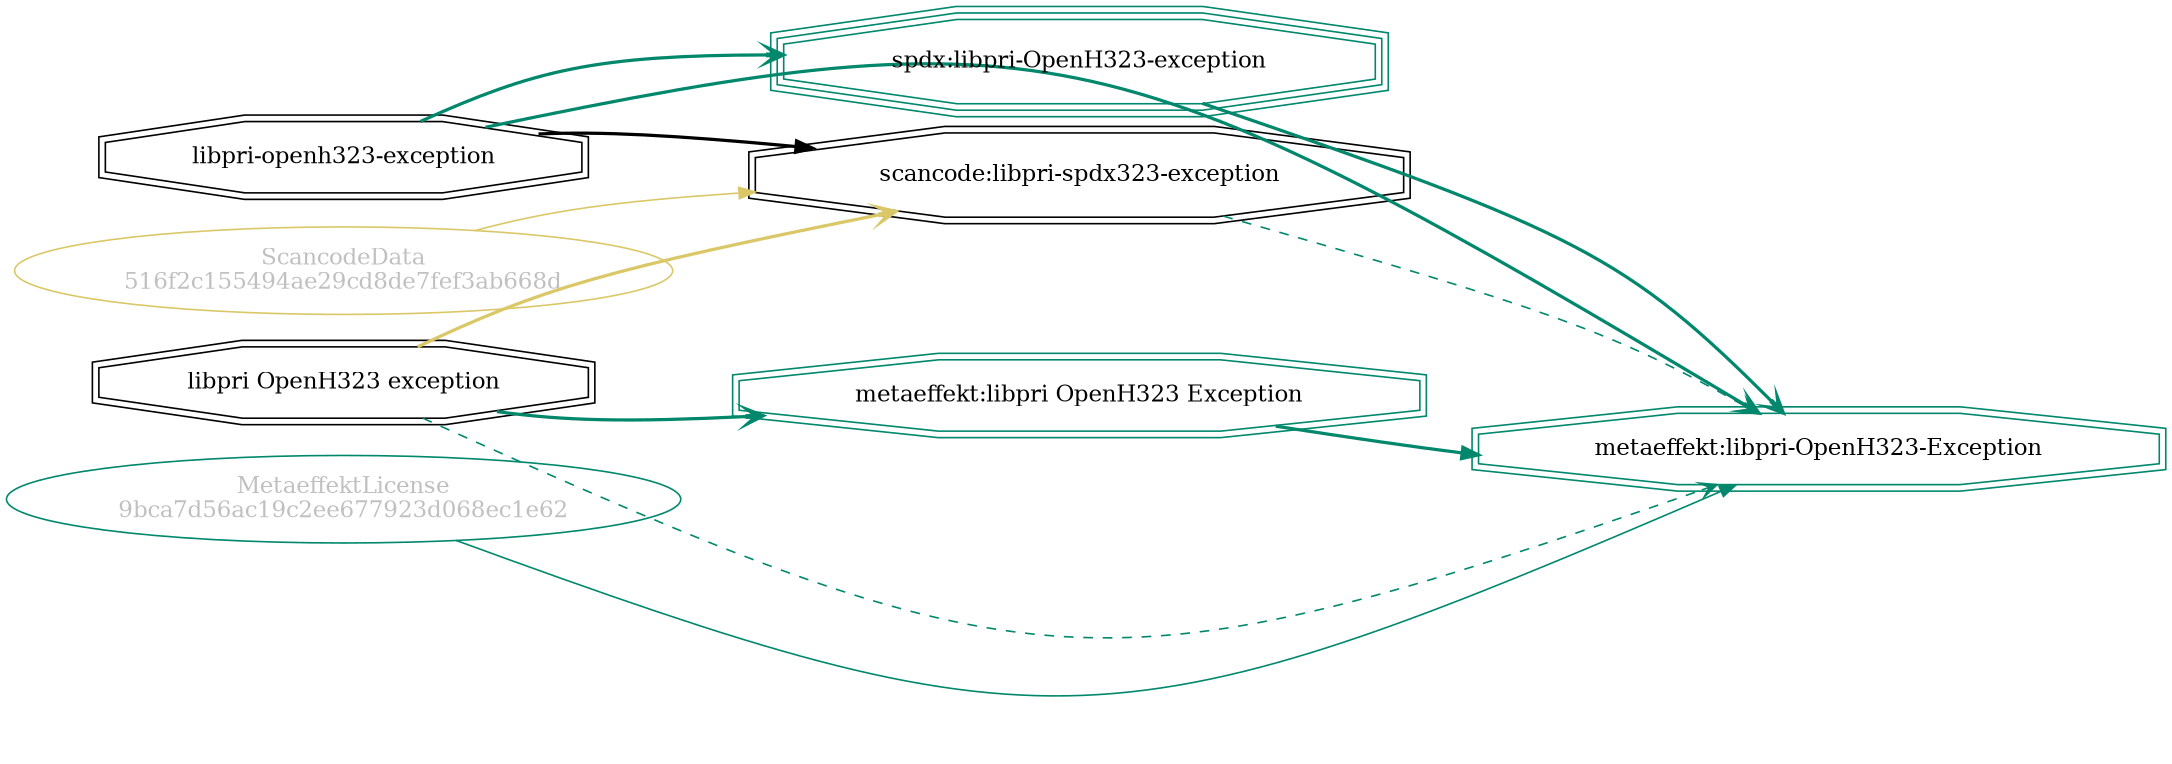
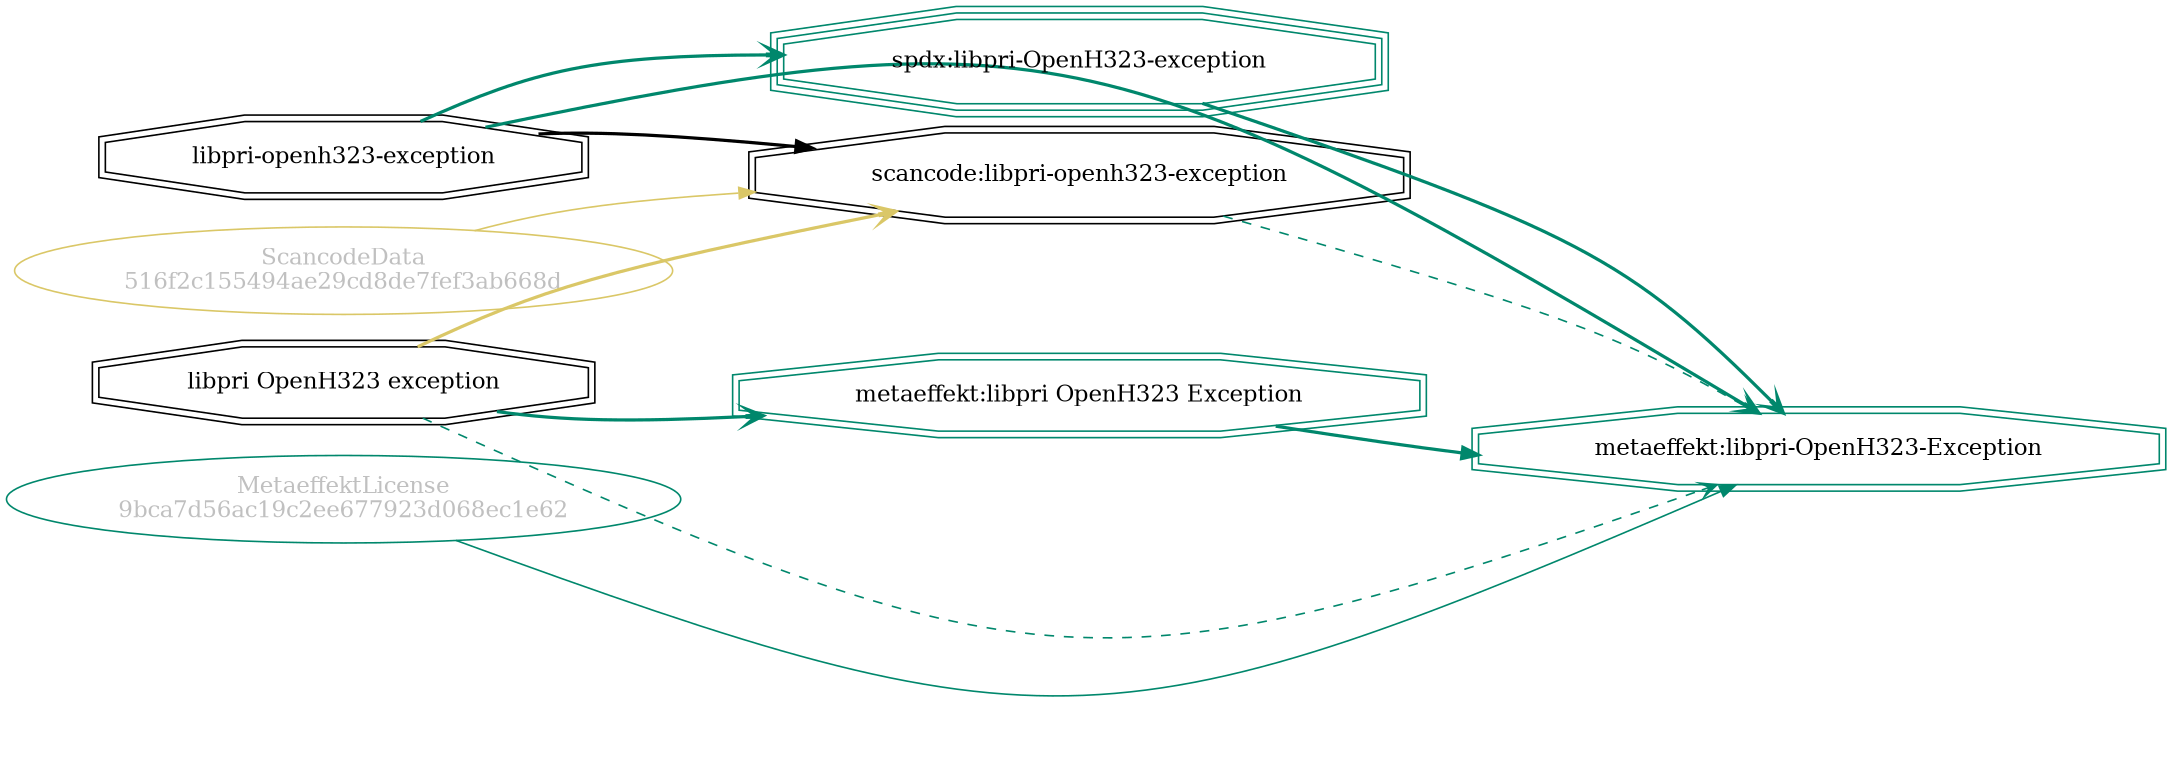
node "scancode:libpri-spdx323-exception": label "scancode:libpri-spdx323-exception" -> "scancode:libpri-openh323-exception"
